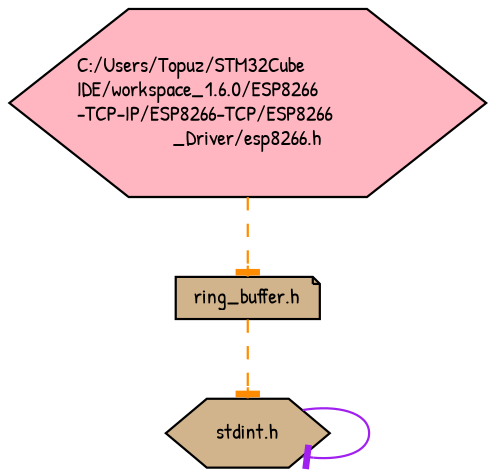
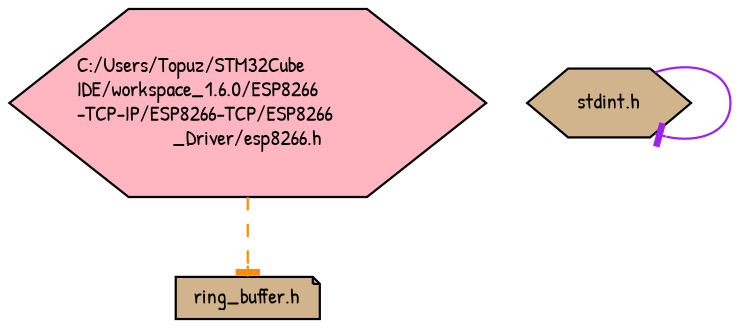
edge "ring_buffer.h" -> "stdint.h": removed
